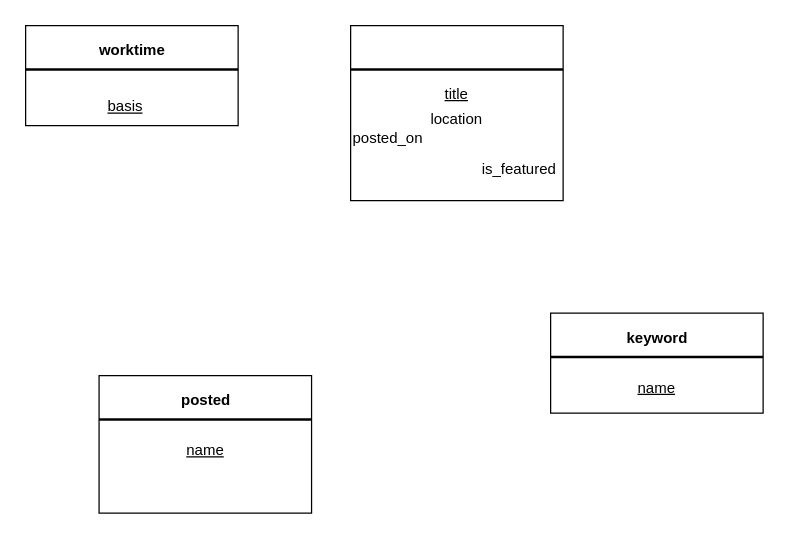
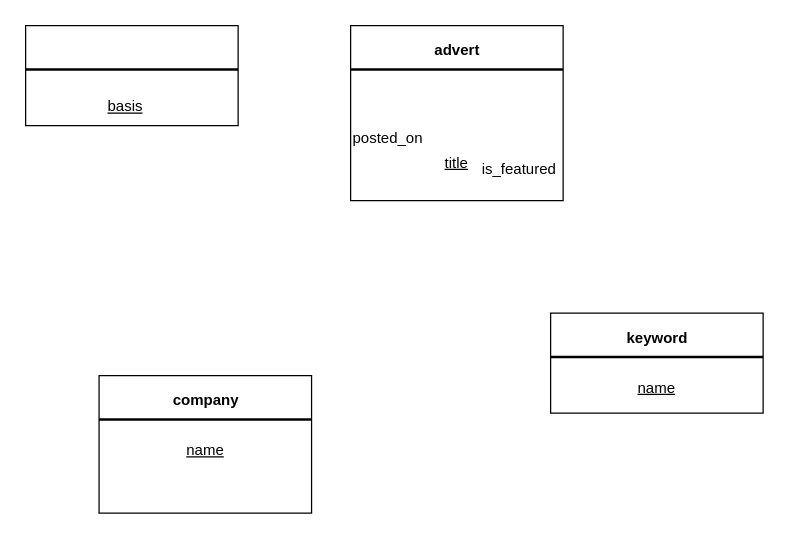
node "worktime": removed
node "advert": added
node "title": moved (457, 94) -> (457, 163)
node "location": removed
node "posted": label "posted" -> "company"
